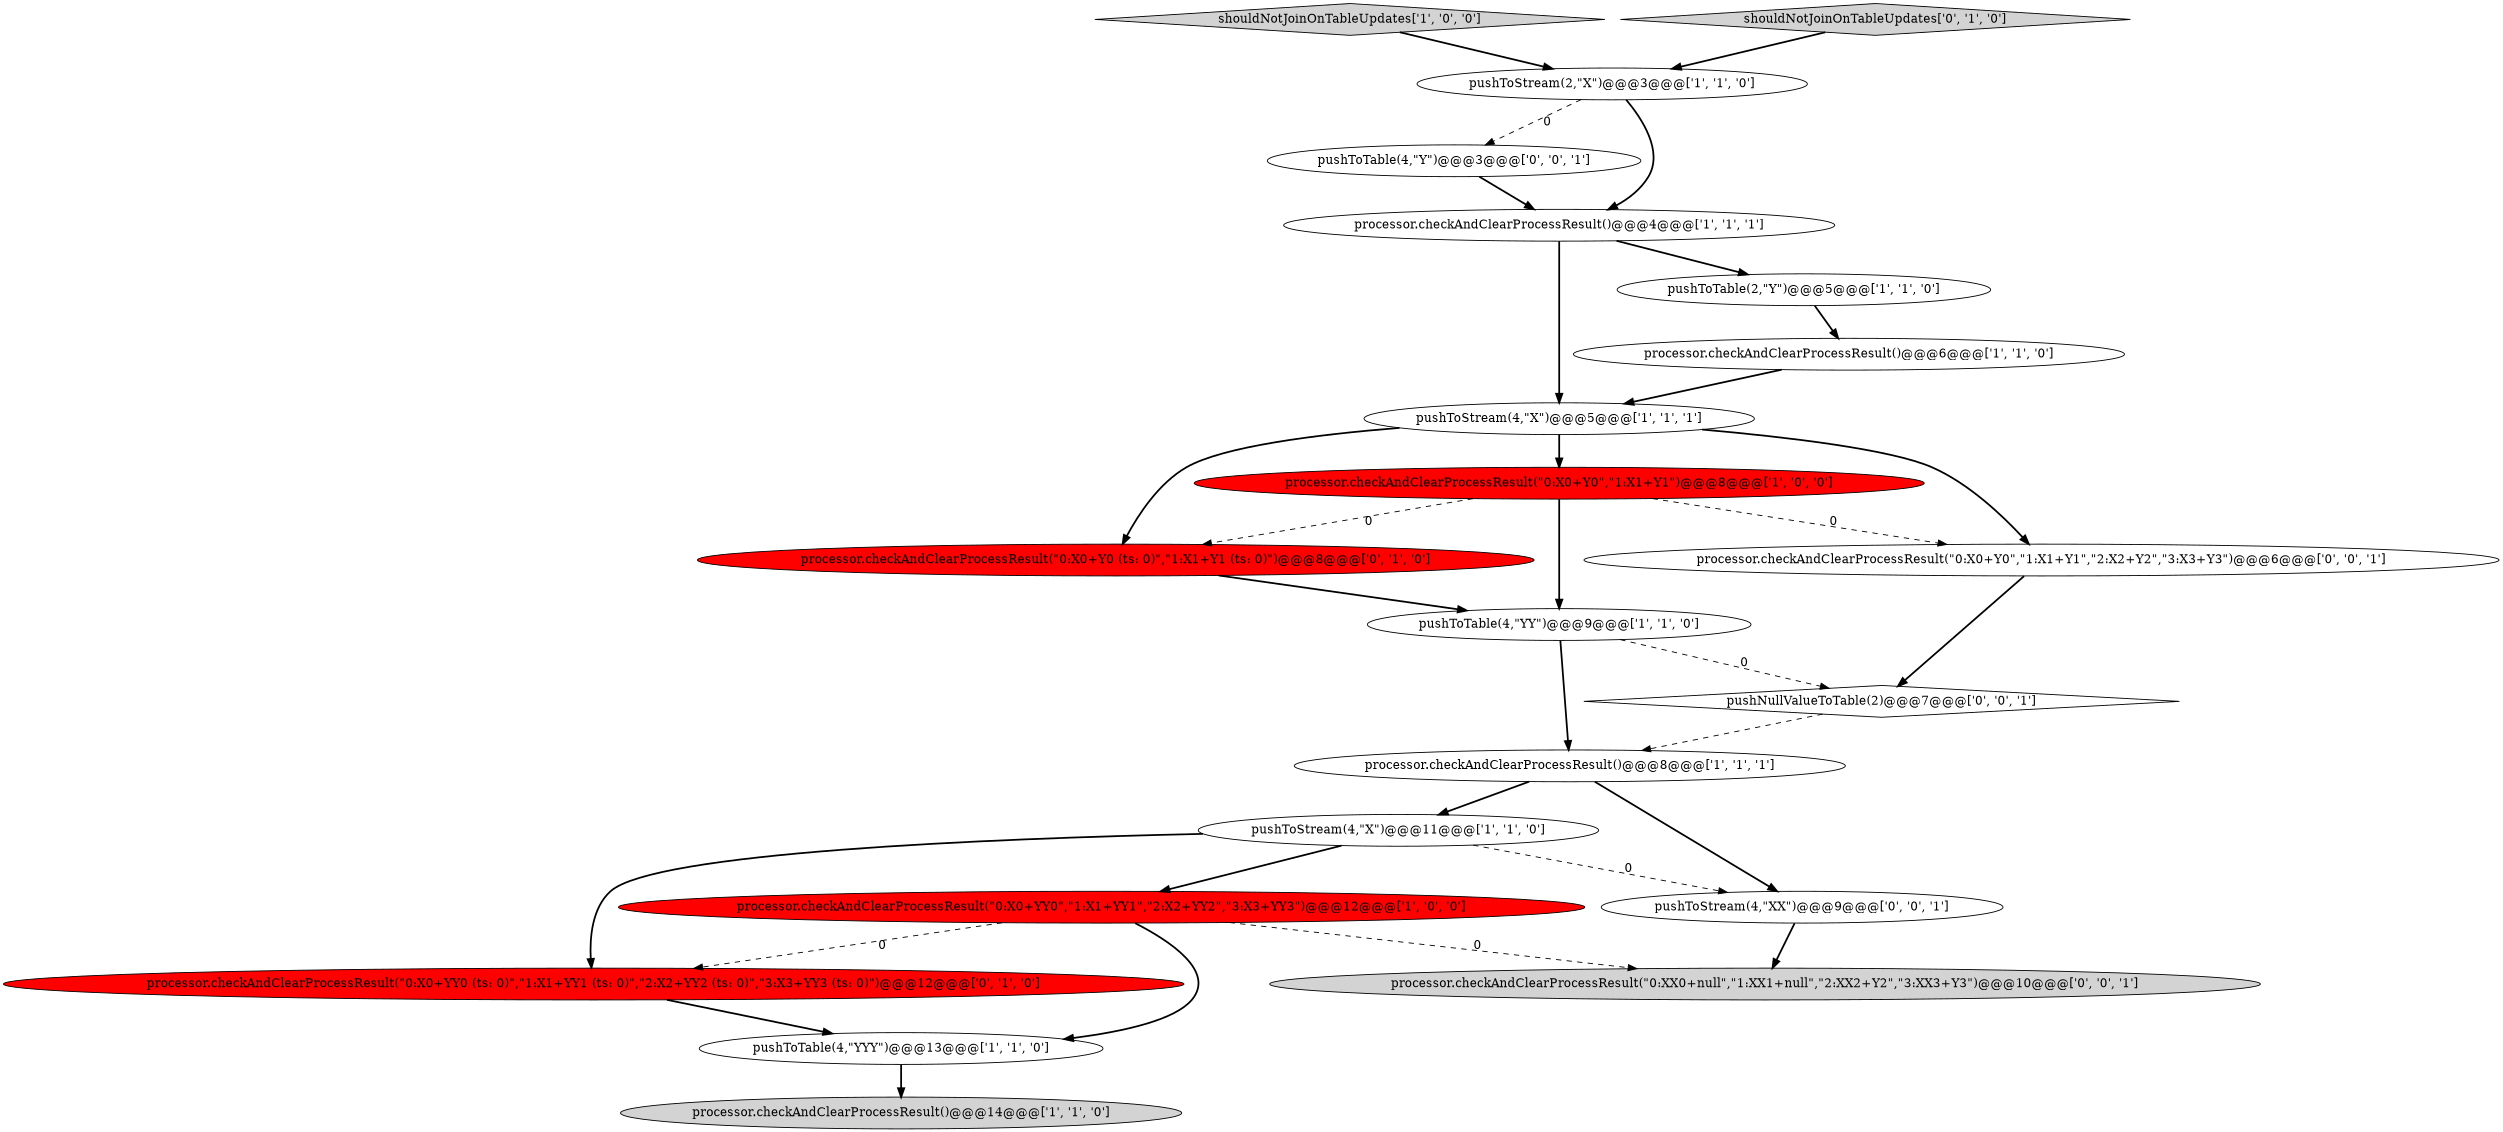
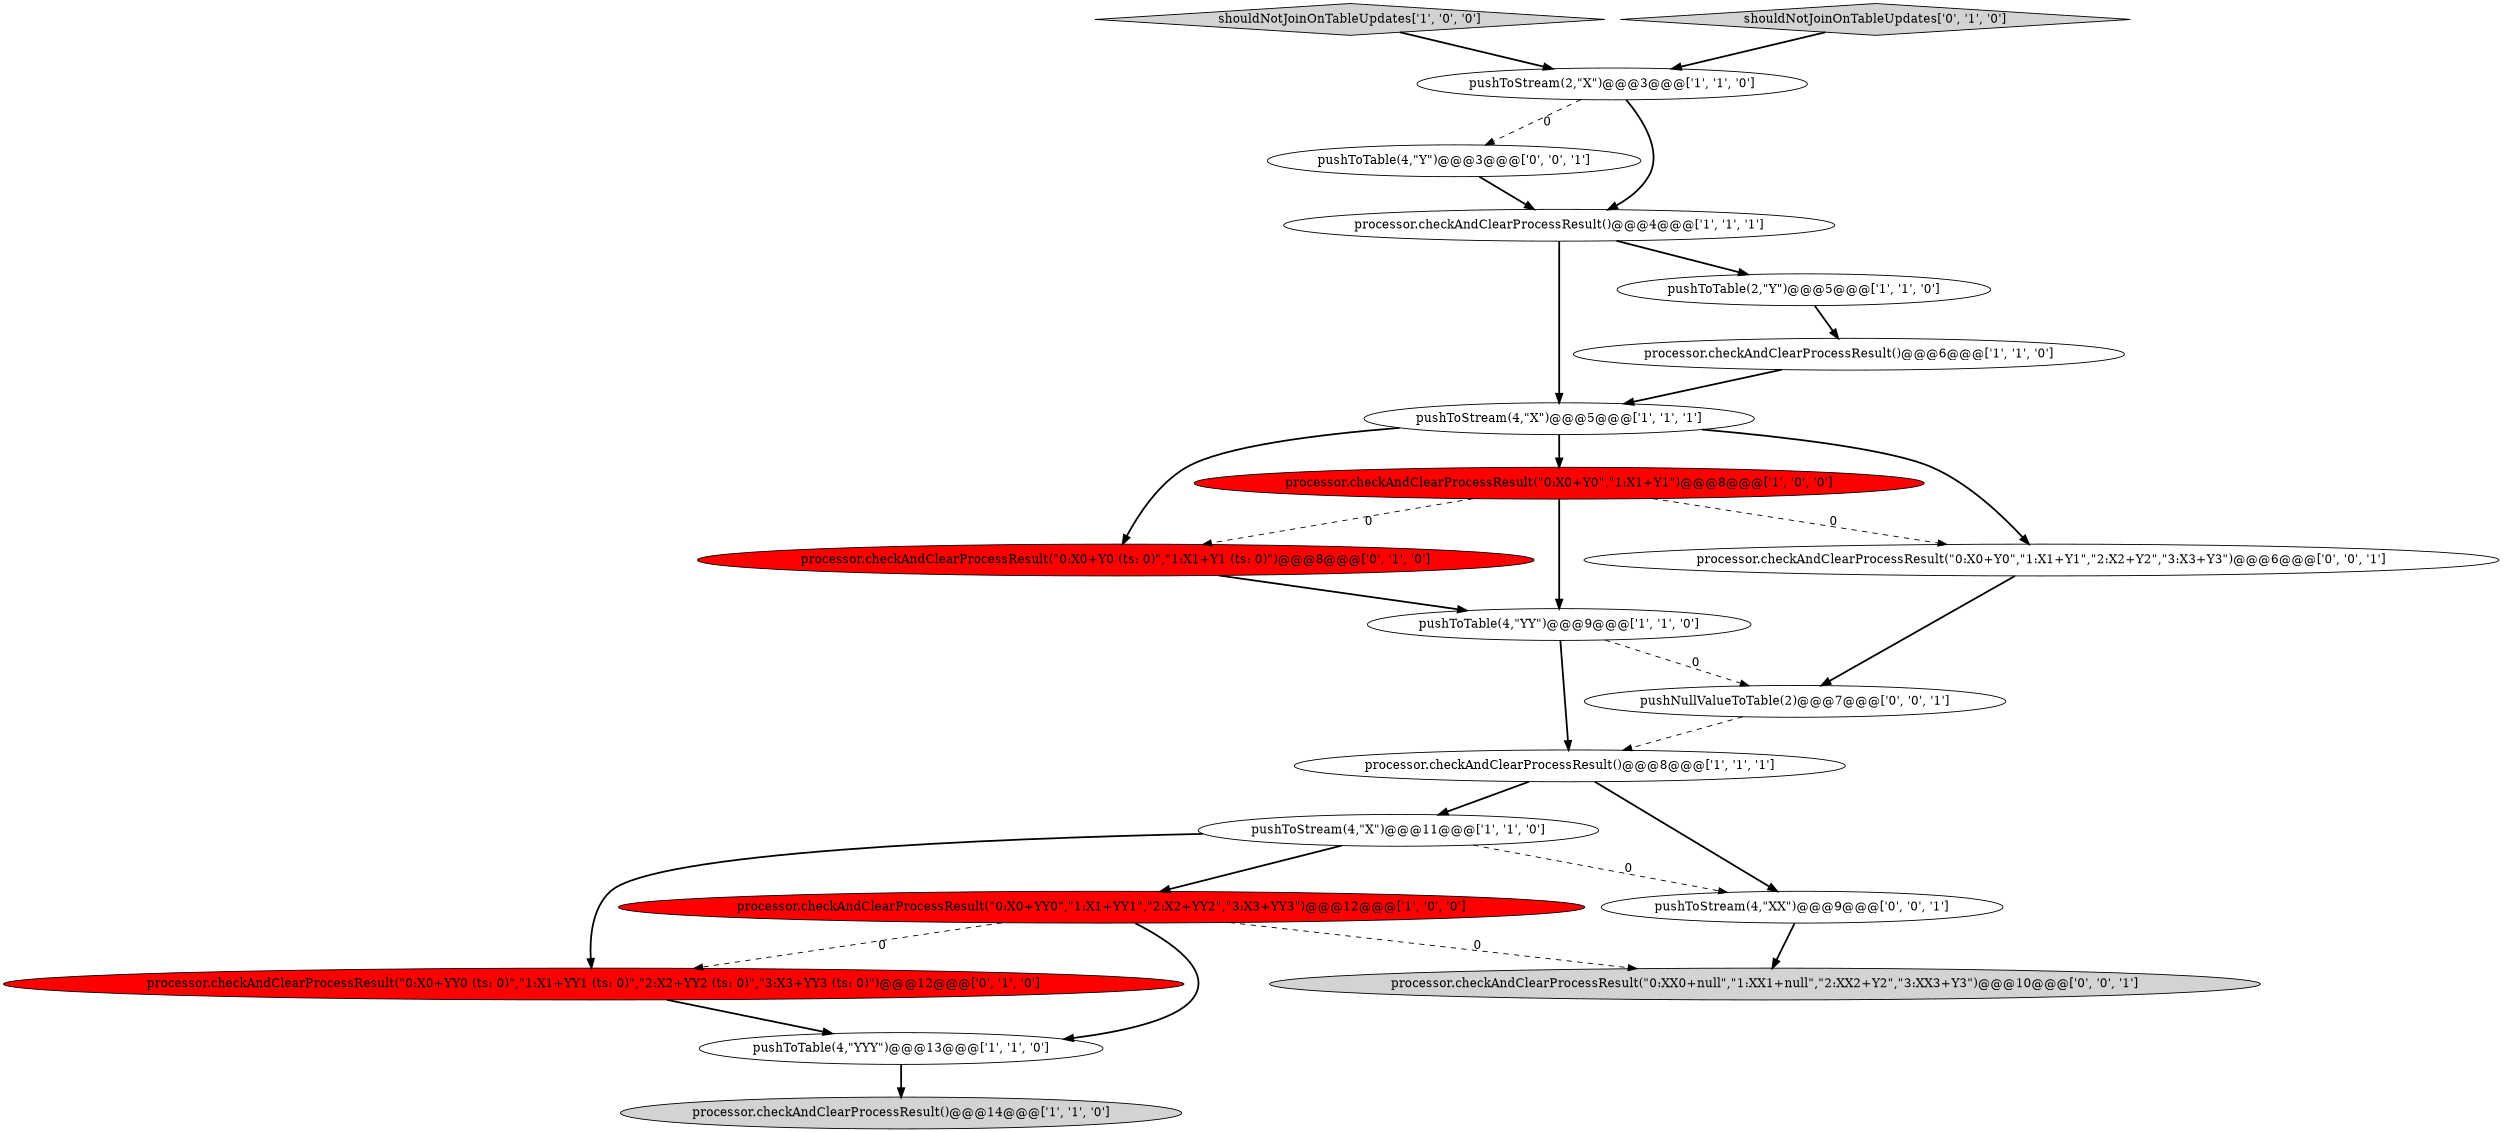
node "pushNullValueToTable(2)@@@7@@@['0', '0', '1']": shape diamond -> ellipse
